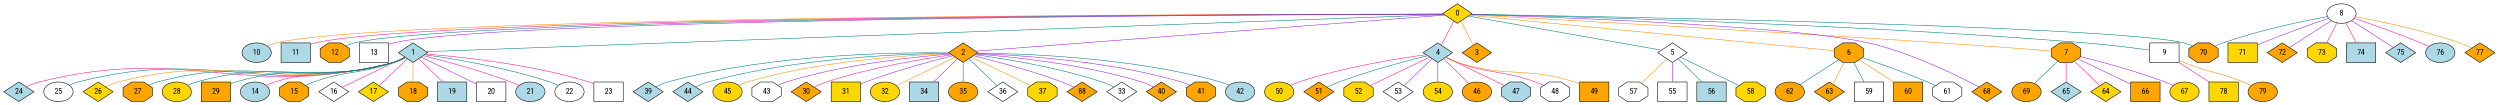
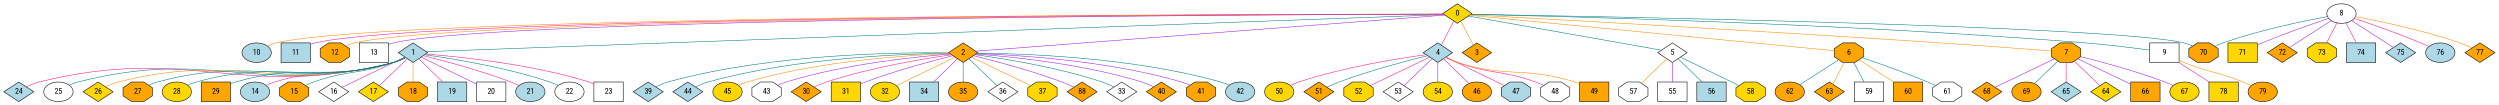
edge "0" -- "12": color teal -> darkorange
edge "0" -- "68": now "7" -- "68"
